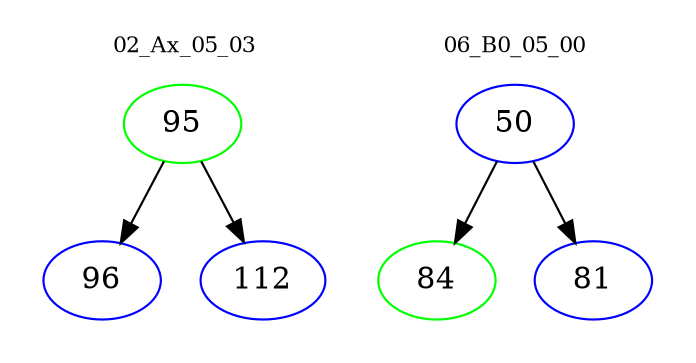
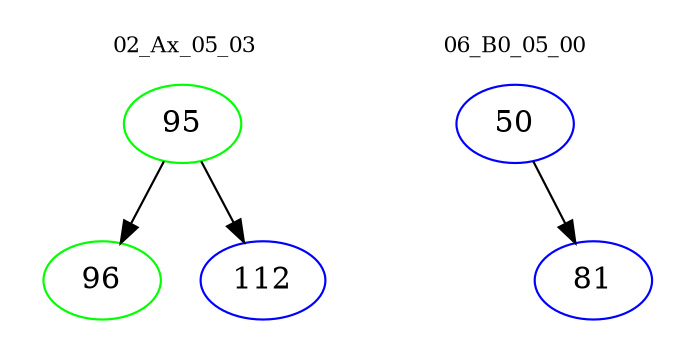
node "96": color blue -> green
node "84": removed
